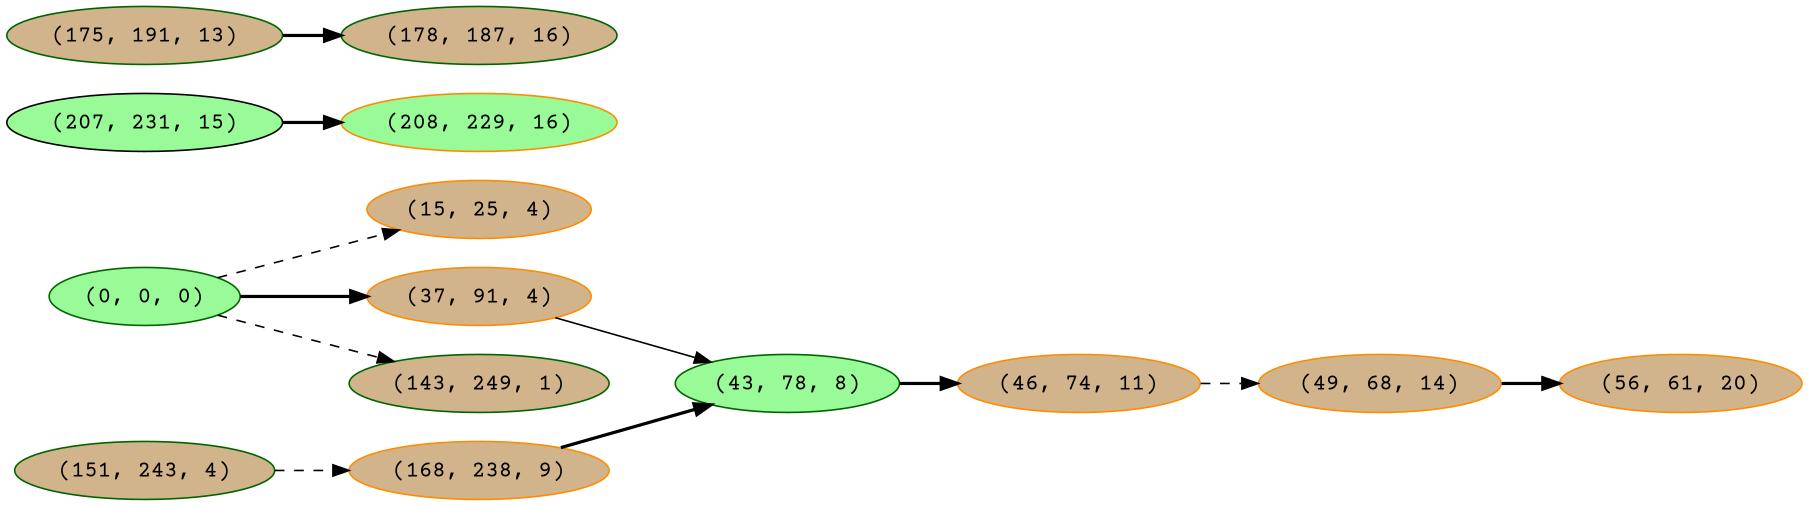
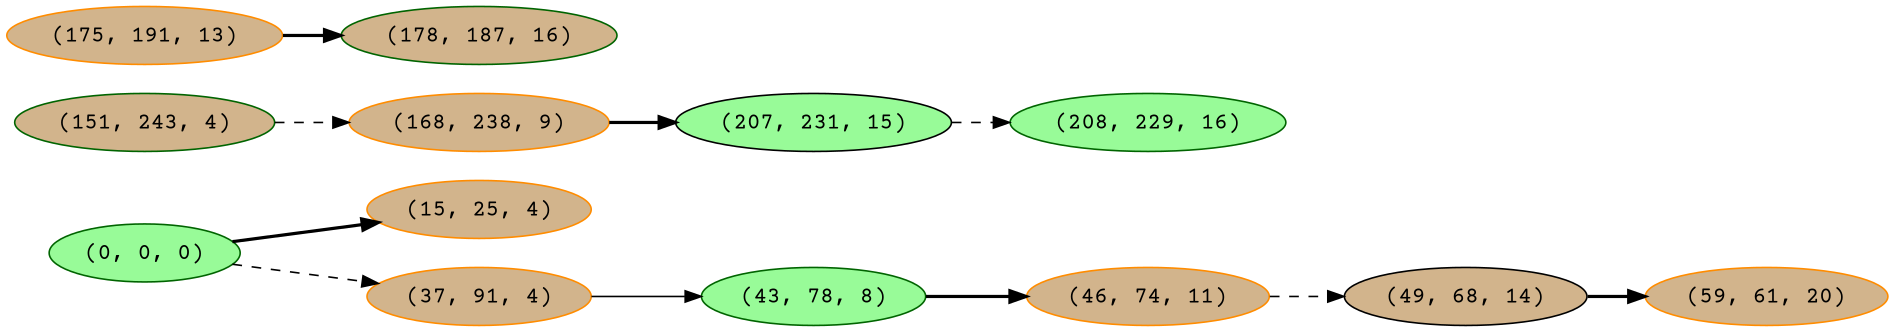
node "(175, 191, 13)": color darkgreen -> darkorange
edge "(207, 231, 15)" -> "(208, 229, 16)": style bold -> dashed
node "(208, 229, 16)": color darkorange -> darkgreen
edge "(0, 0, 0)" -> "(15, 25, 4)": style dashed -> bold
edge "(0, 0, 0)" -> "(37, 91, 4)": style bold -> dashed
node "(143, 249, 1)": removed
node "(49, 68, 14)": color darkorange -> black
node "(56, 61, 20)": label "(56, 61, 20)" -> "(59, 61, 20)"
edge "(168, 238, 9)" -> "(43, 78, 8)": now "(168, 238, 9)" -> "(207, 231, 15)"
